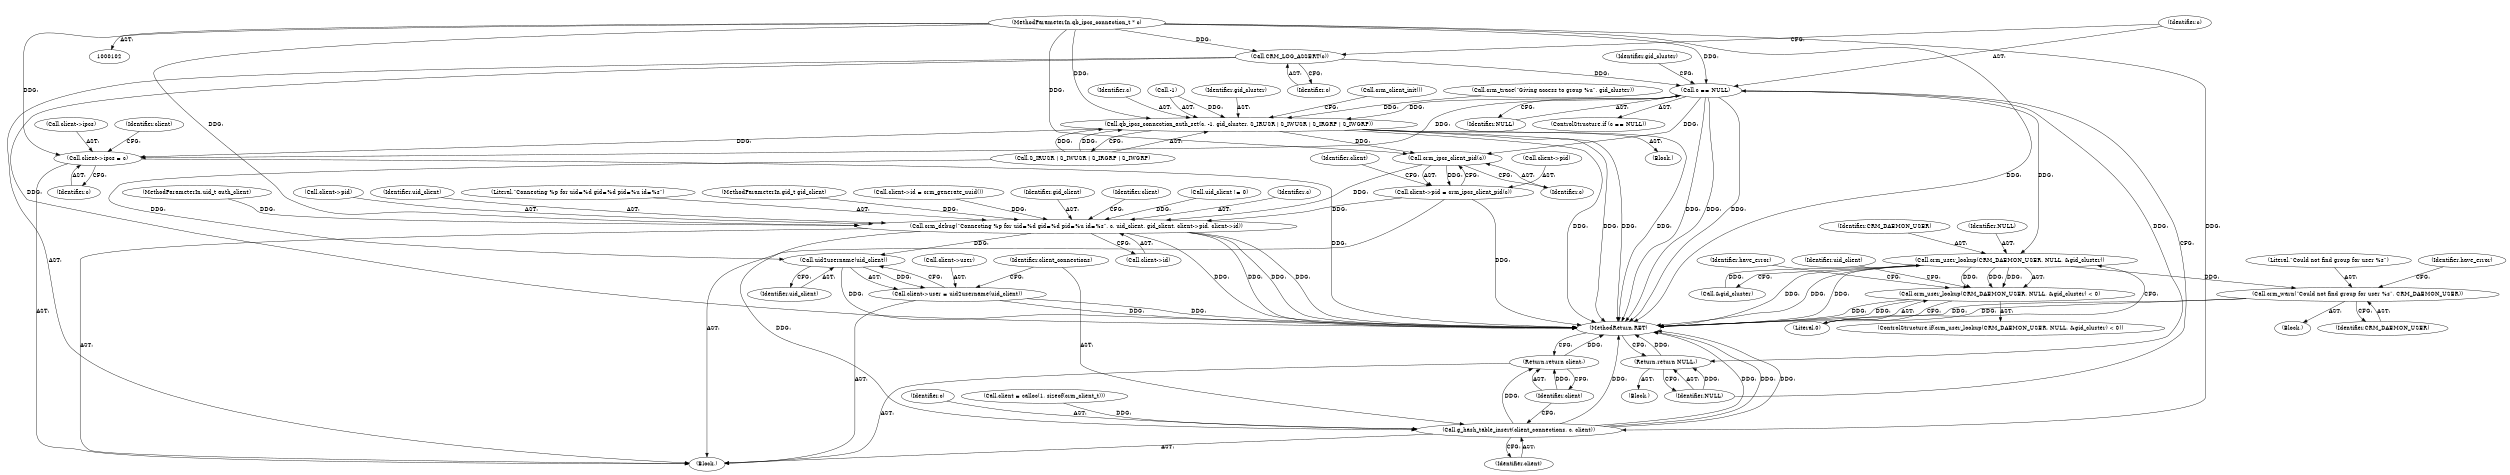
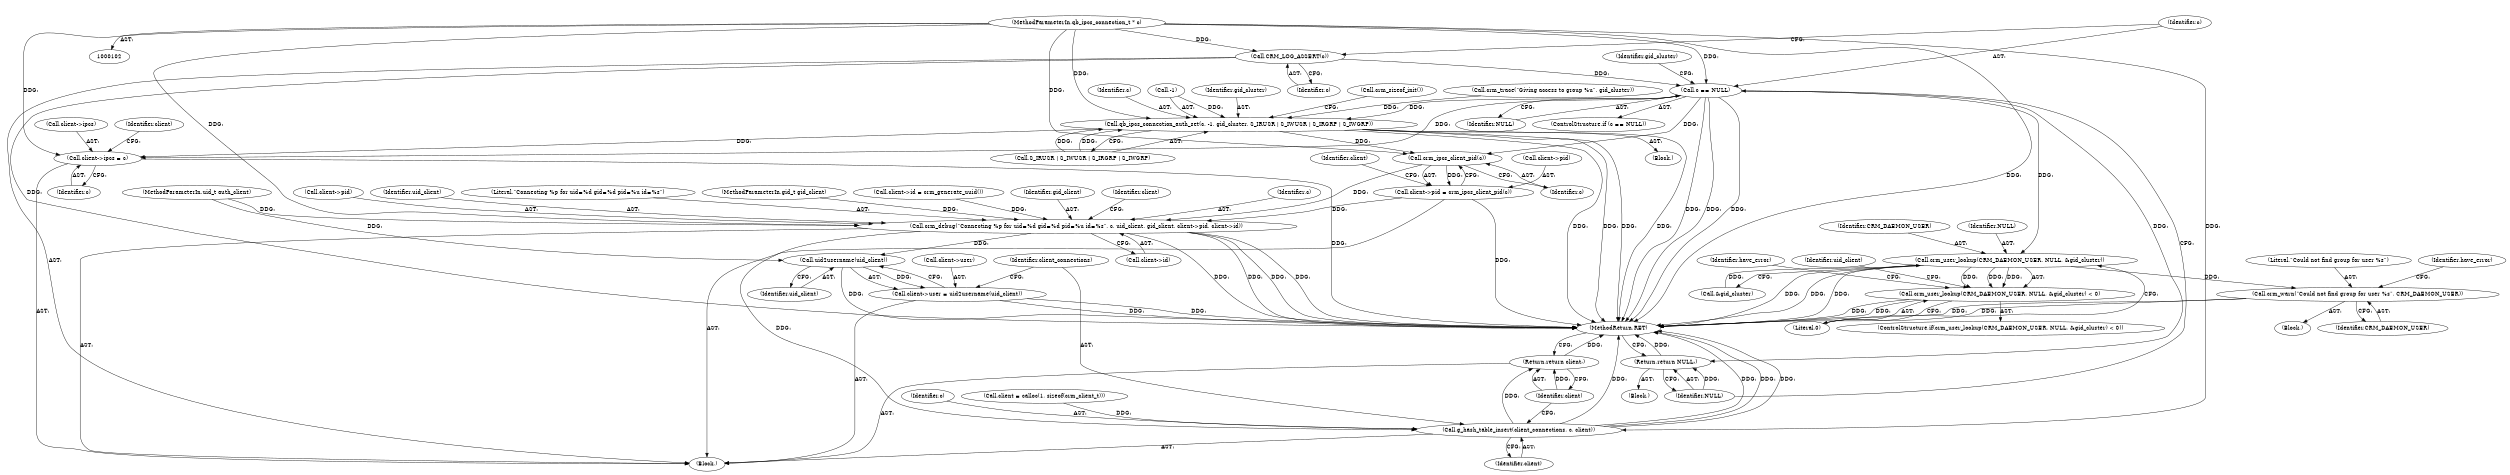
node "(Call,crm_client_init())": label "(Call,crm_client_init())" -> "(Call,crm_sizeof_init())"
edge "(Call,S_IRUSR | S_IWUSR | S_IRGRP | S_IWGRP)" -> "(Call,uid2username(uid_client))": now "(MethodParameterIn,uid_t auth_client)" -> "(Call,uid2username(uid_client))"
node "(Call,uid_client != 0)": removed
